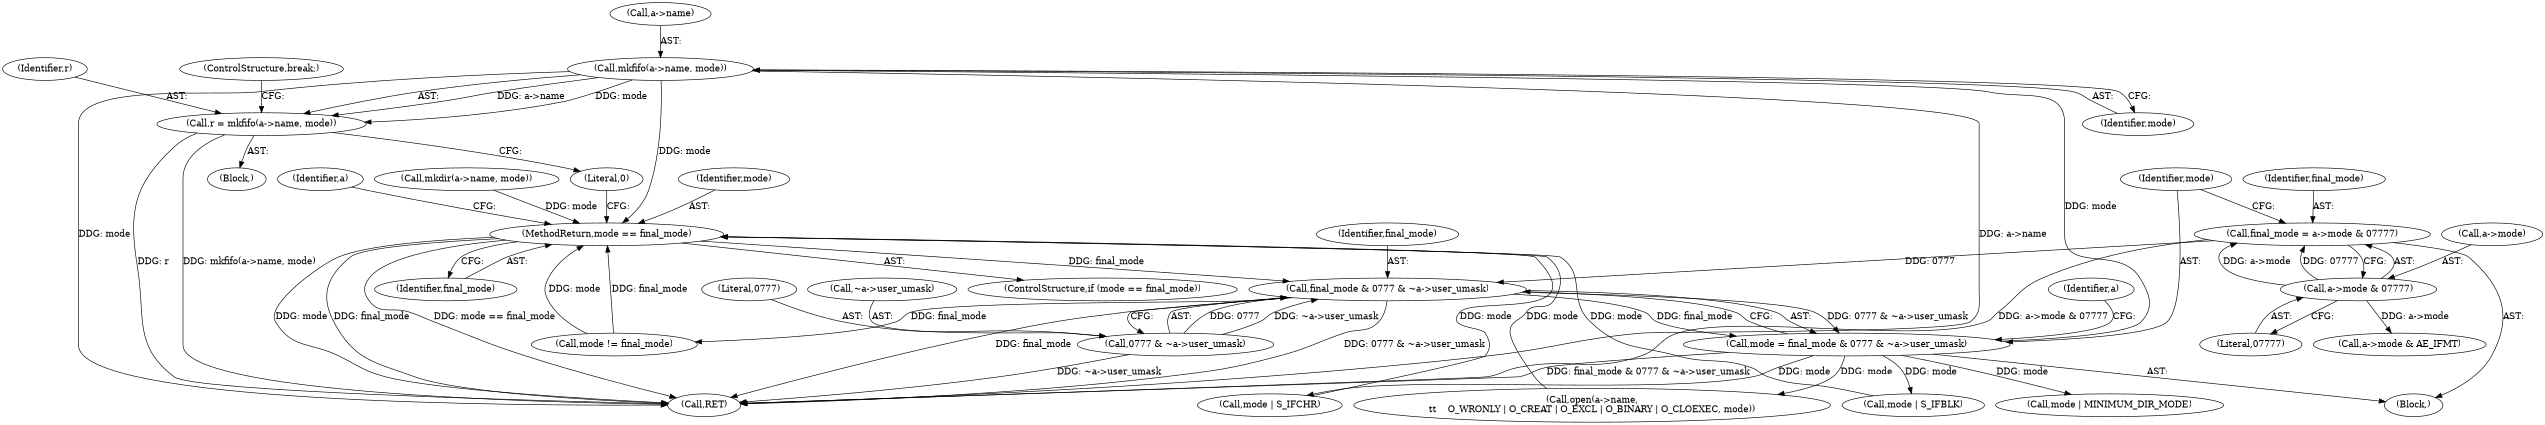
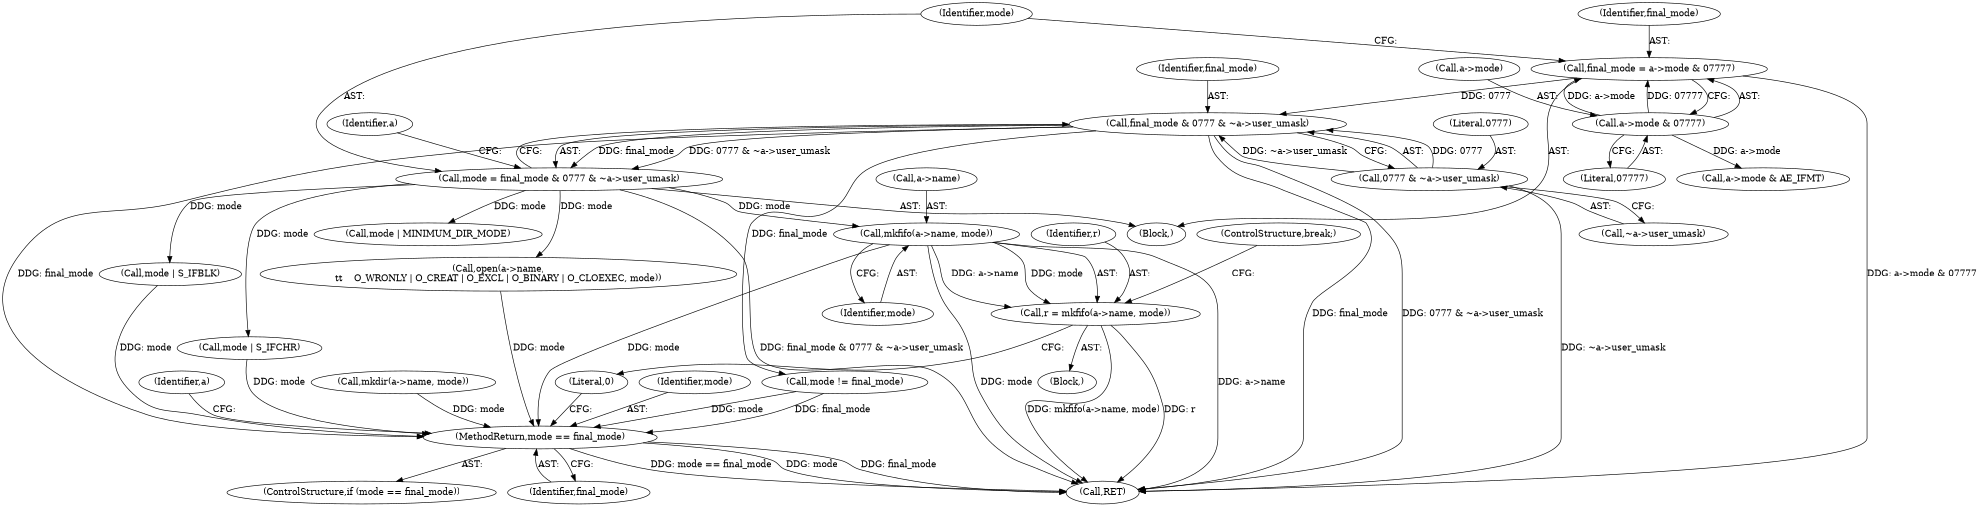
edge "(Call,0777 & ~a->user_umask)" -> "(Call,~a->user_umask)": added, label "CFG:"
edge "(MethodReturn,mode == final_mode)" -> "(Call,final_mode & 0777 & ~a->user_umask)": reversed
